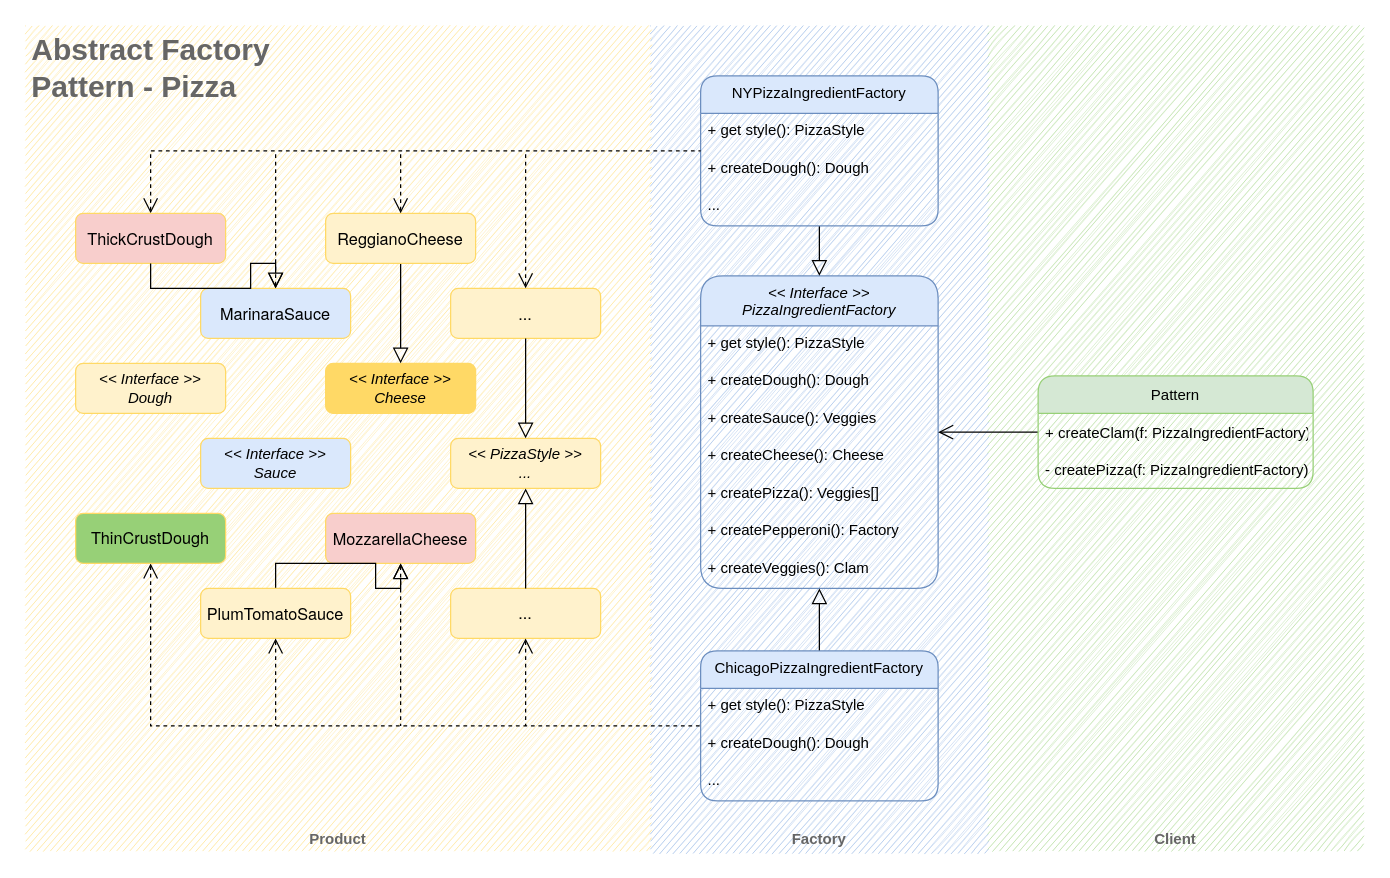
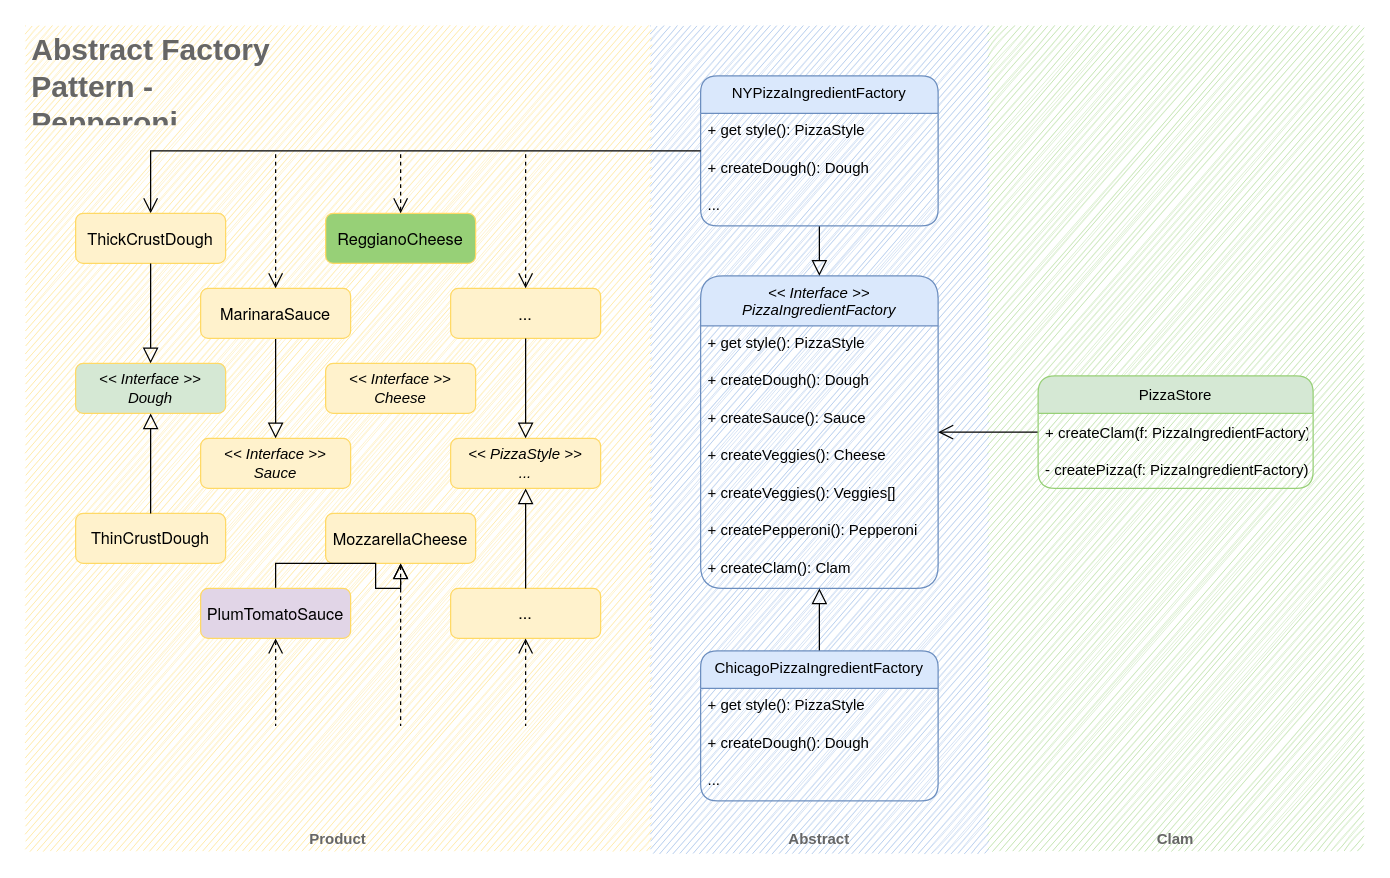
node "Abstract Factory Pattern - Pizza": label "Abstract Factory Pattern - Pizza" -> "Abstract Factory Pattern - Pepperoni"
edge "NYPizzaIngredientFactory" -> "ThickCrustDough": style dashed -> solid
node "ThickCrustDough": fillcolor #f8cecc -> #fff2cc
node "ReggianoCheese": fillcolor #fff2cc -> #97d077
edge "ThickCrustDough" -> "MarinaraSauce": now "ThickCrustDough" -> "<< Interface >> Dough"
edge "ReggianoCheese" -> "<< Interface >> Cheese": removed
node "MarinaraSauce": fillcolor #dae8fc -> #fff2cc
edge "MarinaraSauce" -> "<< Interface >> Sauce": added
node "<< Interface >> Dough": fillcolor #fff2cc -> #d5e8d4
node "<< Interface >> Cheese": fillcolor #ffd966 -> #fff2cc
node "Pattern": label "Pattern" -> "PizzaStore"
node "+ createSauce(): Veggies": label "+ createSauce(): Veggies" -> "+ createSauce(): Sauce"
node "+ createCheese(): Cheese": label "+ createCheese(): Cheese" -> "+ createVeggies(): Cheese"
node "<< Interface >> Sauce": fillcolor #dae8fc -> #fff2cc
edge "ThinCrustDough" -> "<< Interface >> Dough": added
node "+ createPizza(): Veggies[]": label "+ createPizza(): Veggies[]" -> "+ createVeggies(): Veggies[]"
node "+ createPepperoni(): Factory": label "+ createPepperoni(): Factory" -> "+ createPepperoni(): Pepperoni"
node "ThinCrustDough": fillcolor #97d077 -> #fff2cc
node "MozzarellaCheese": fillcolor #f8cecc -> #fff2cc
node "+ createVeggies(): Clam": label "+ createVeggies(): Clam" -> "+ createClam(): Clam"
node "PlumTomatoSauce": fillcolor #fff2cc -> #e1d5e7
edge "ChicagoPizzaIngredientFactory" -> "ThinCrustDough": removed
node "Factory": label "Factory" -> "Abstract"
node "Client": label "Client" -> "Clam"
